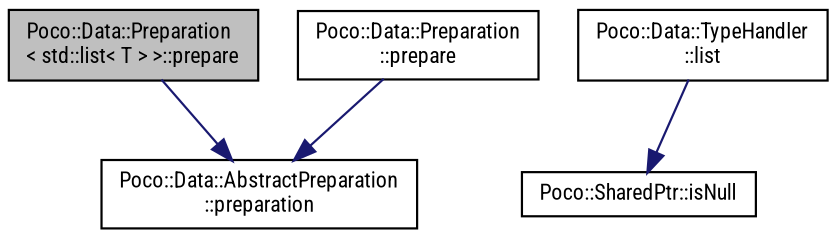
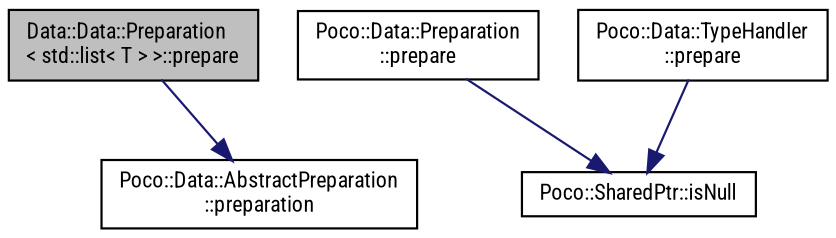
node "Poco::Data::Preparation < std::list< T > >::prepare": label "Poco::Data::Preparation < std::list< T > >::prepare" -> "Data::Data::Preparation < std::list< T > >::prepare"
node "Poco::Data::TypeHandler ::list": label "Poco::Data::TypeHandler ::list" -> "Poco::Data::TypeHandler ::prepare"
edge "Poco::Data::Preparation ::prepare" -> "Poco::Data::AbstractPreparation ::preparation": now "Poco::Data::Preparation ::prepare" -> "Poco::SharedPtr::isNull"
